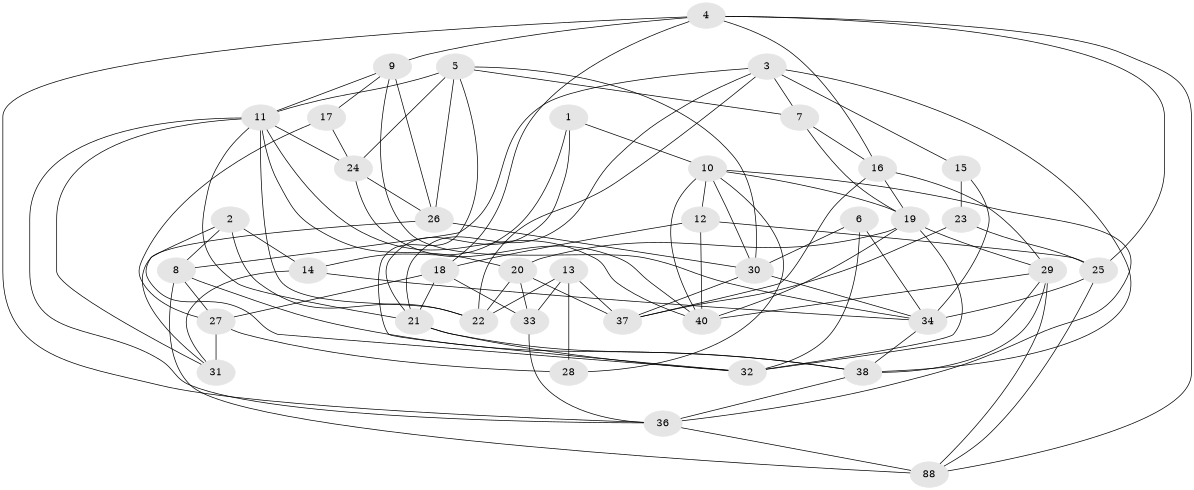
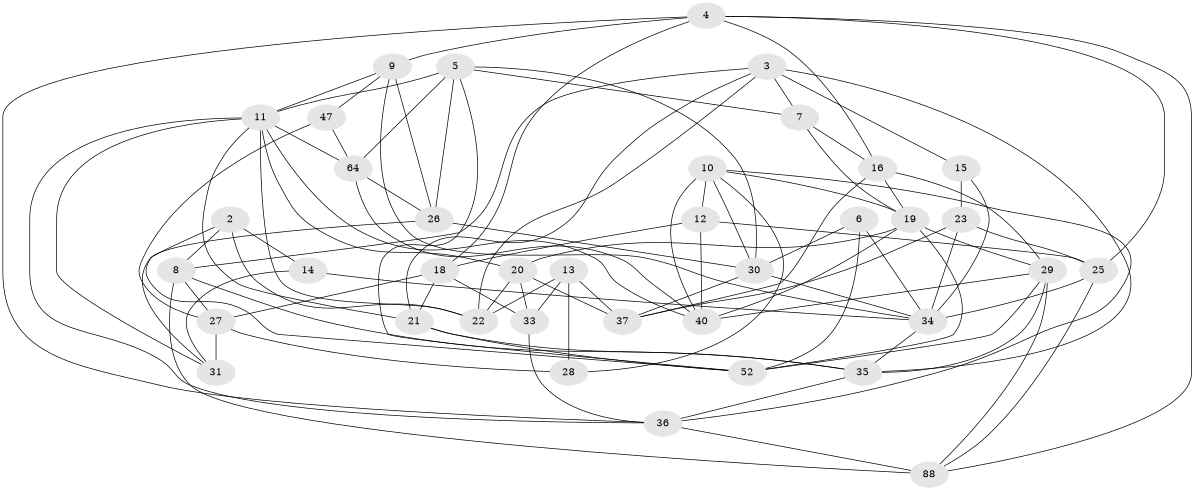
node "17": label "17" -> "47"
node "1": removed
node "24": label "24" -> "64"
edge "23" -- "34": added
node "32": label "32" -> "52"
node "38": label "38" -> "35"
